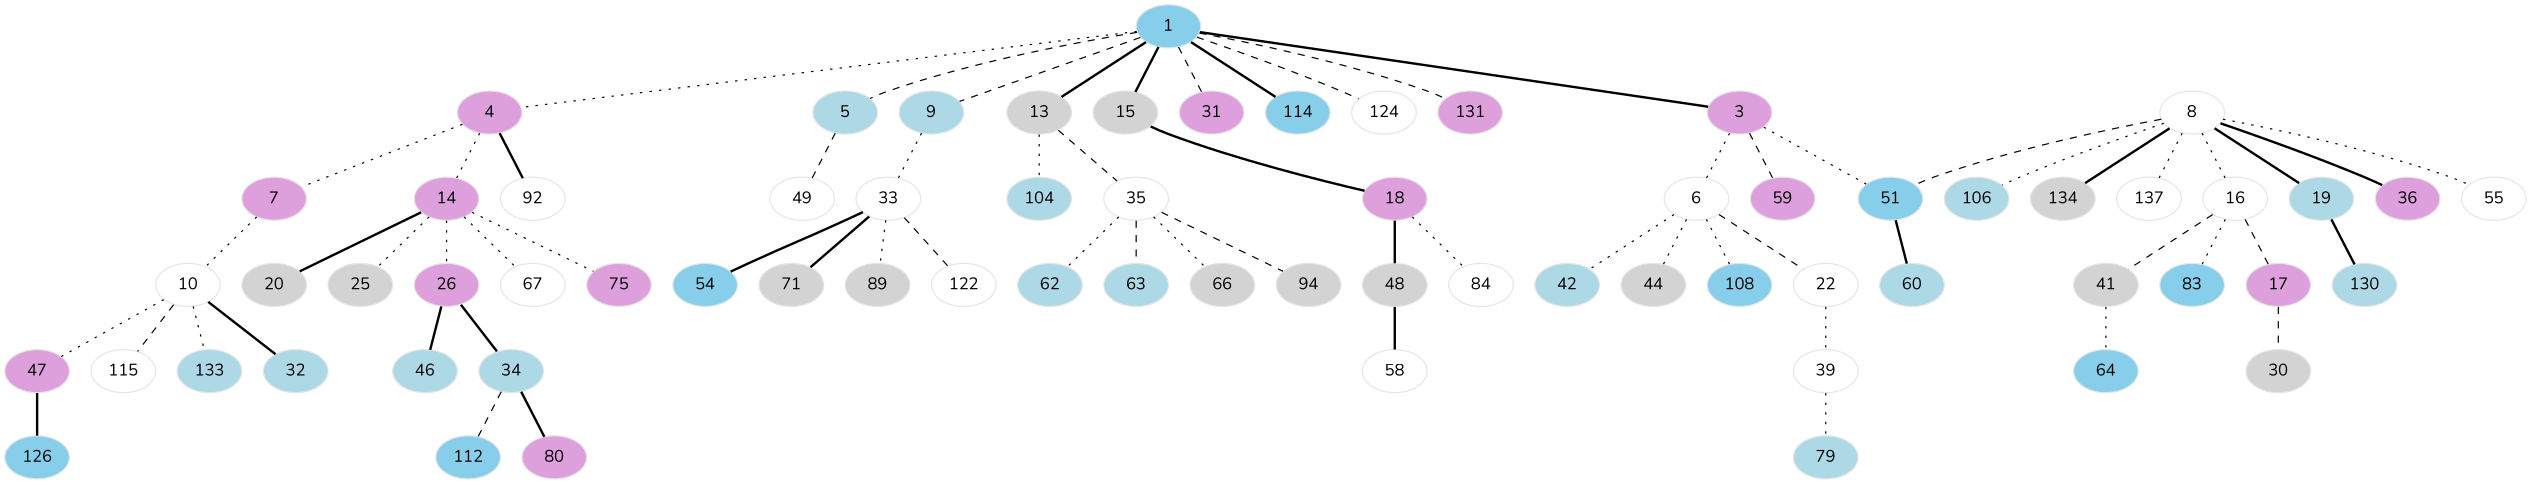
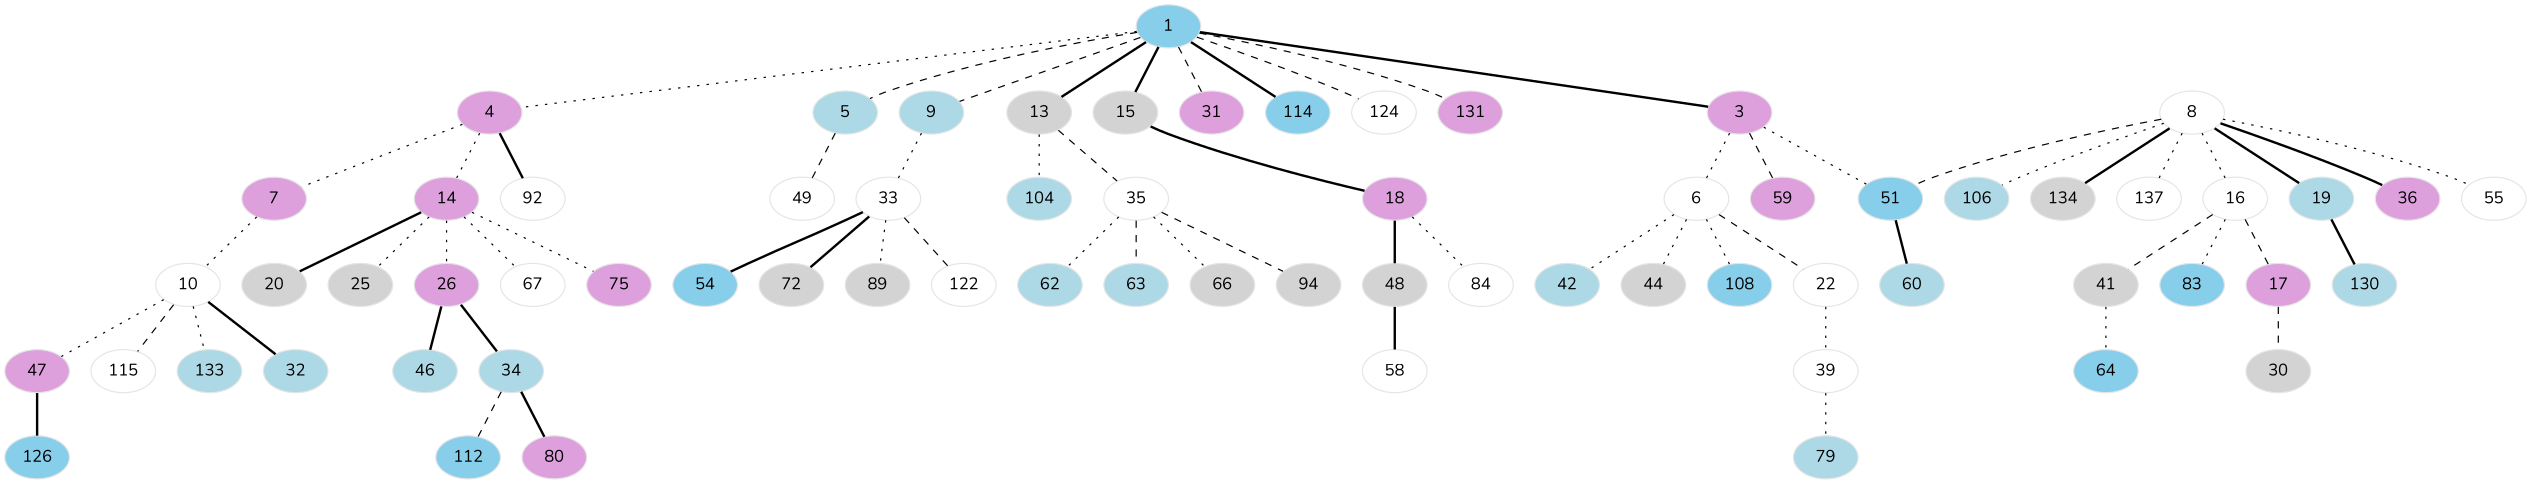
node "71": label "71" -> "72"
